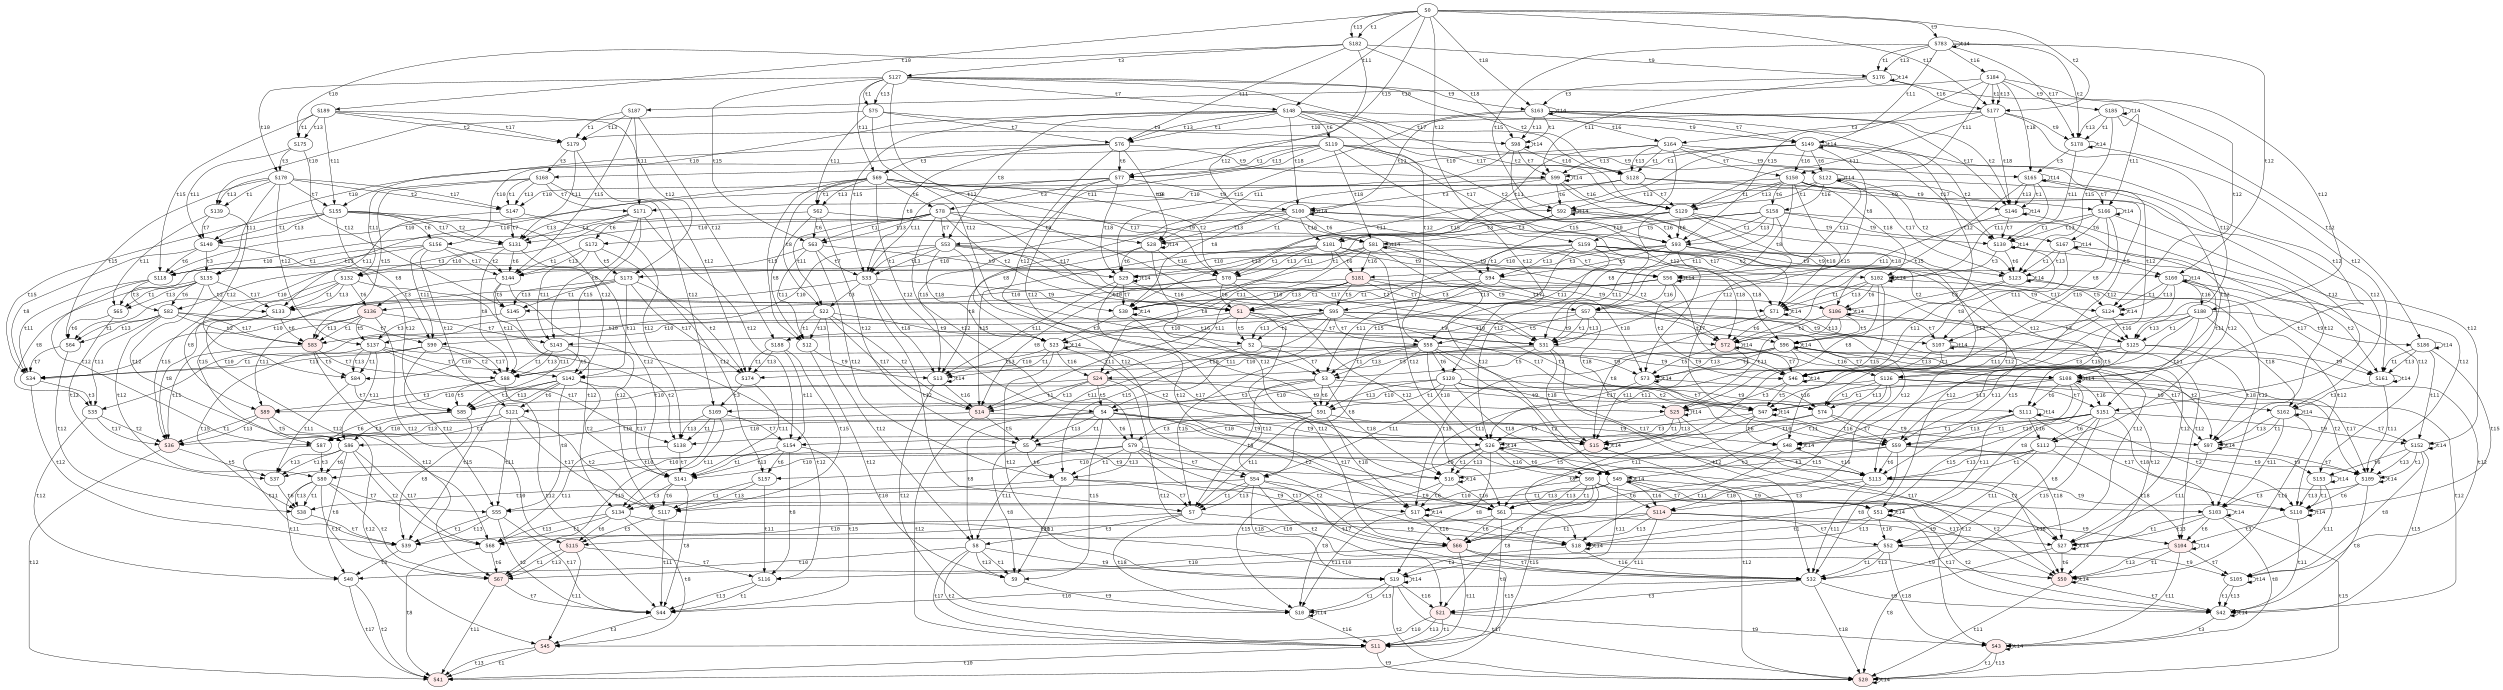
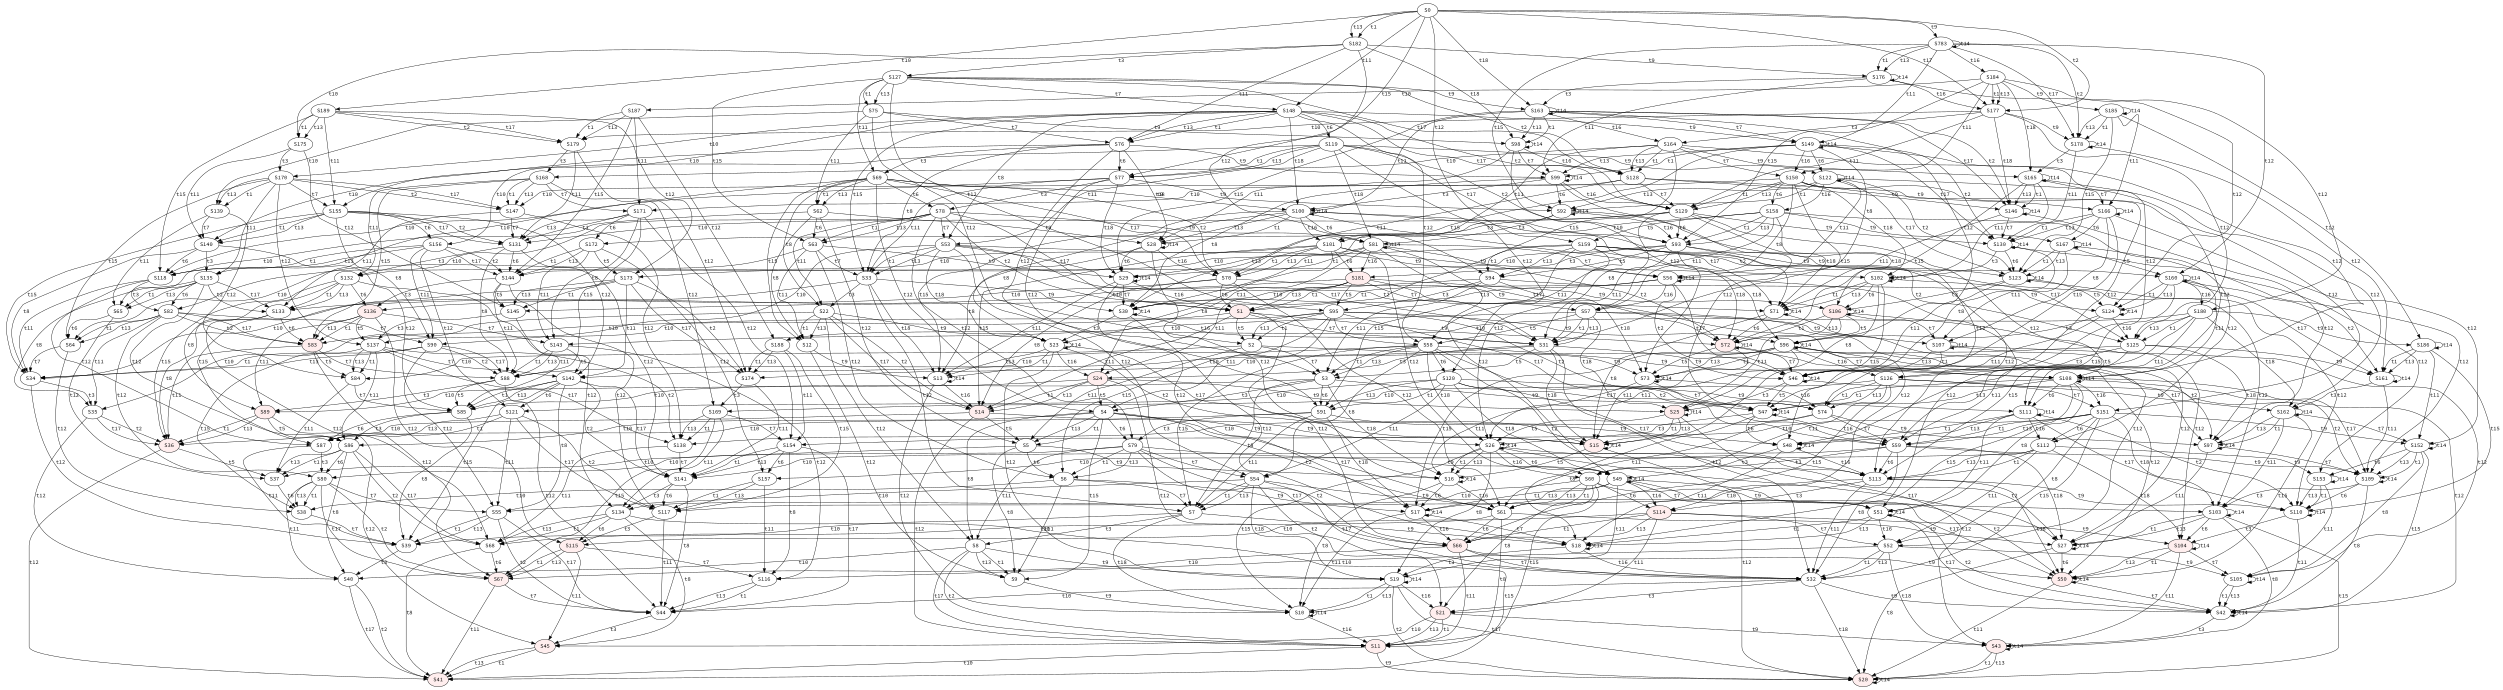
edge "S127" -> "S170": now "S148" -> "S170"
edge "S180" -> "S151": now "S180" -> "S111"
edge "S154" -> "S44": label "t15" -> "t17"
